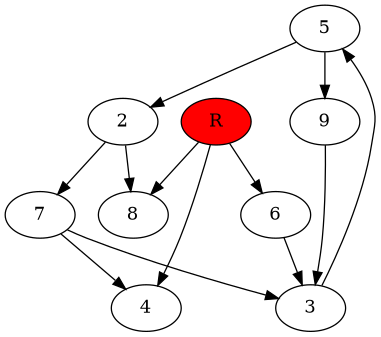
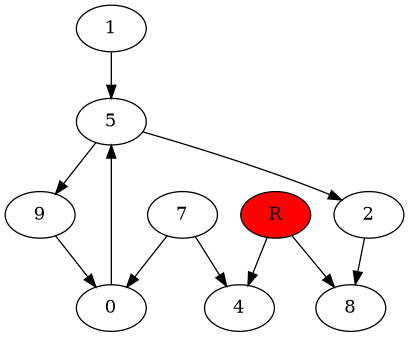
node "1": added
edge "2" -> "7": removed
node "6": removed
node "3": label "3" -> "0"
